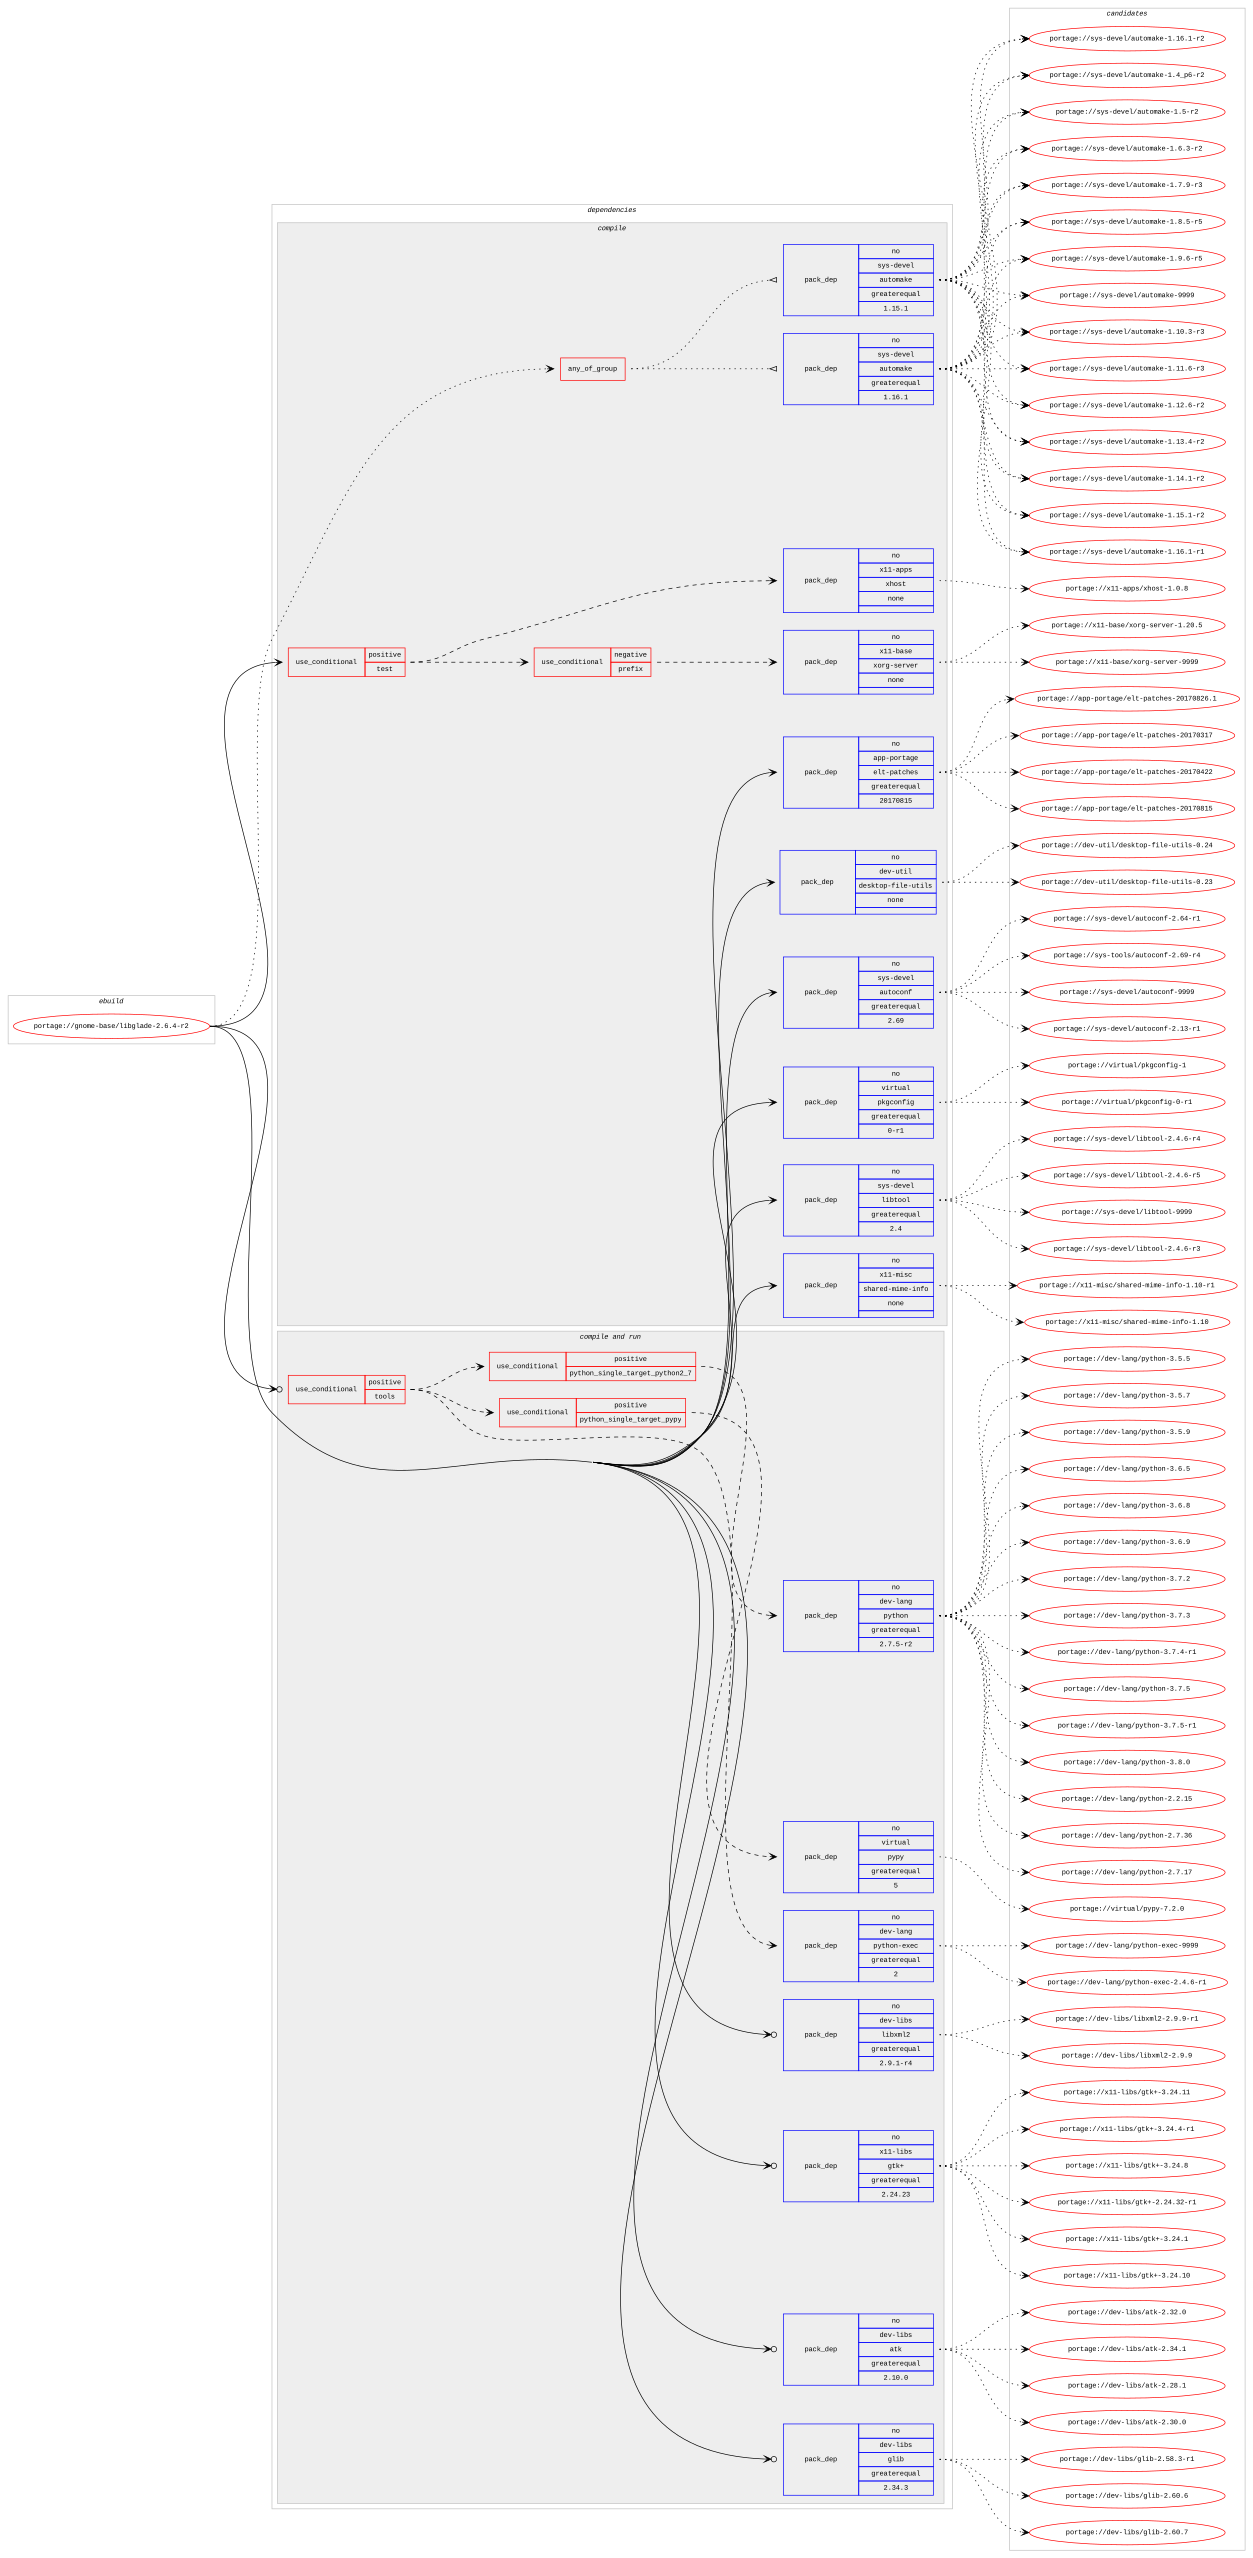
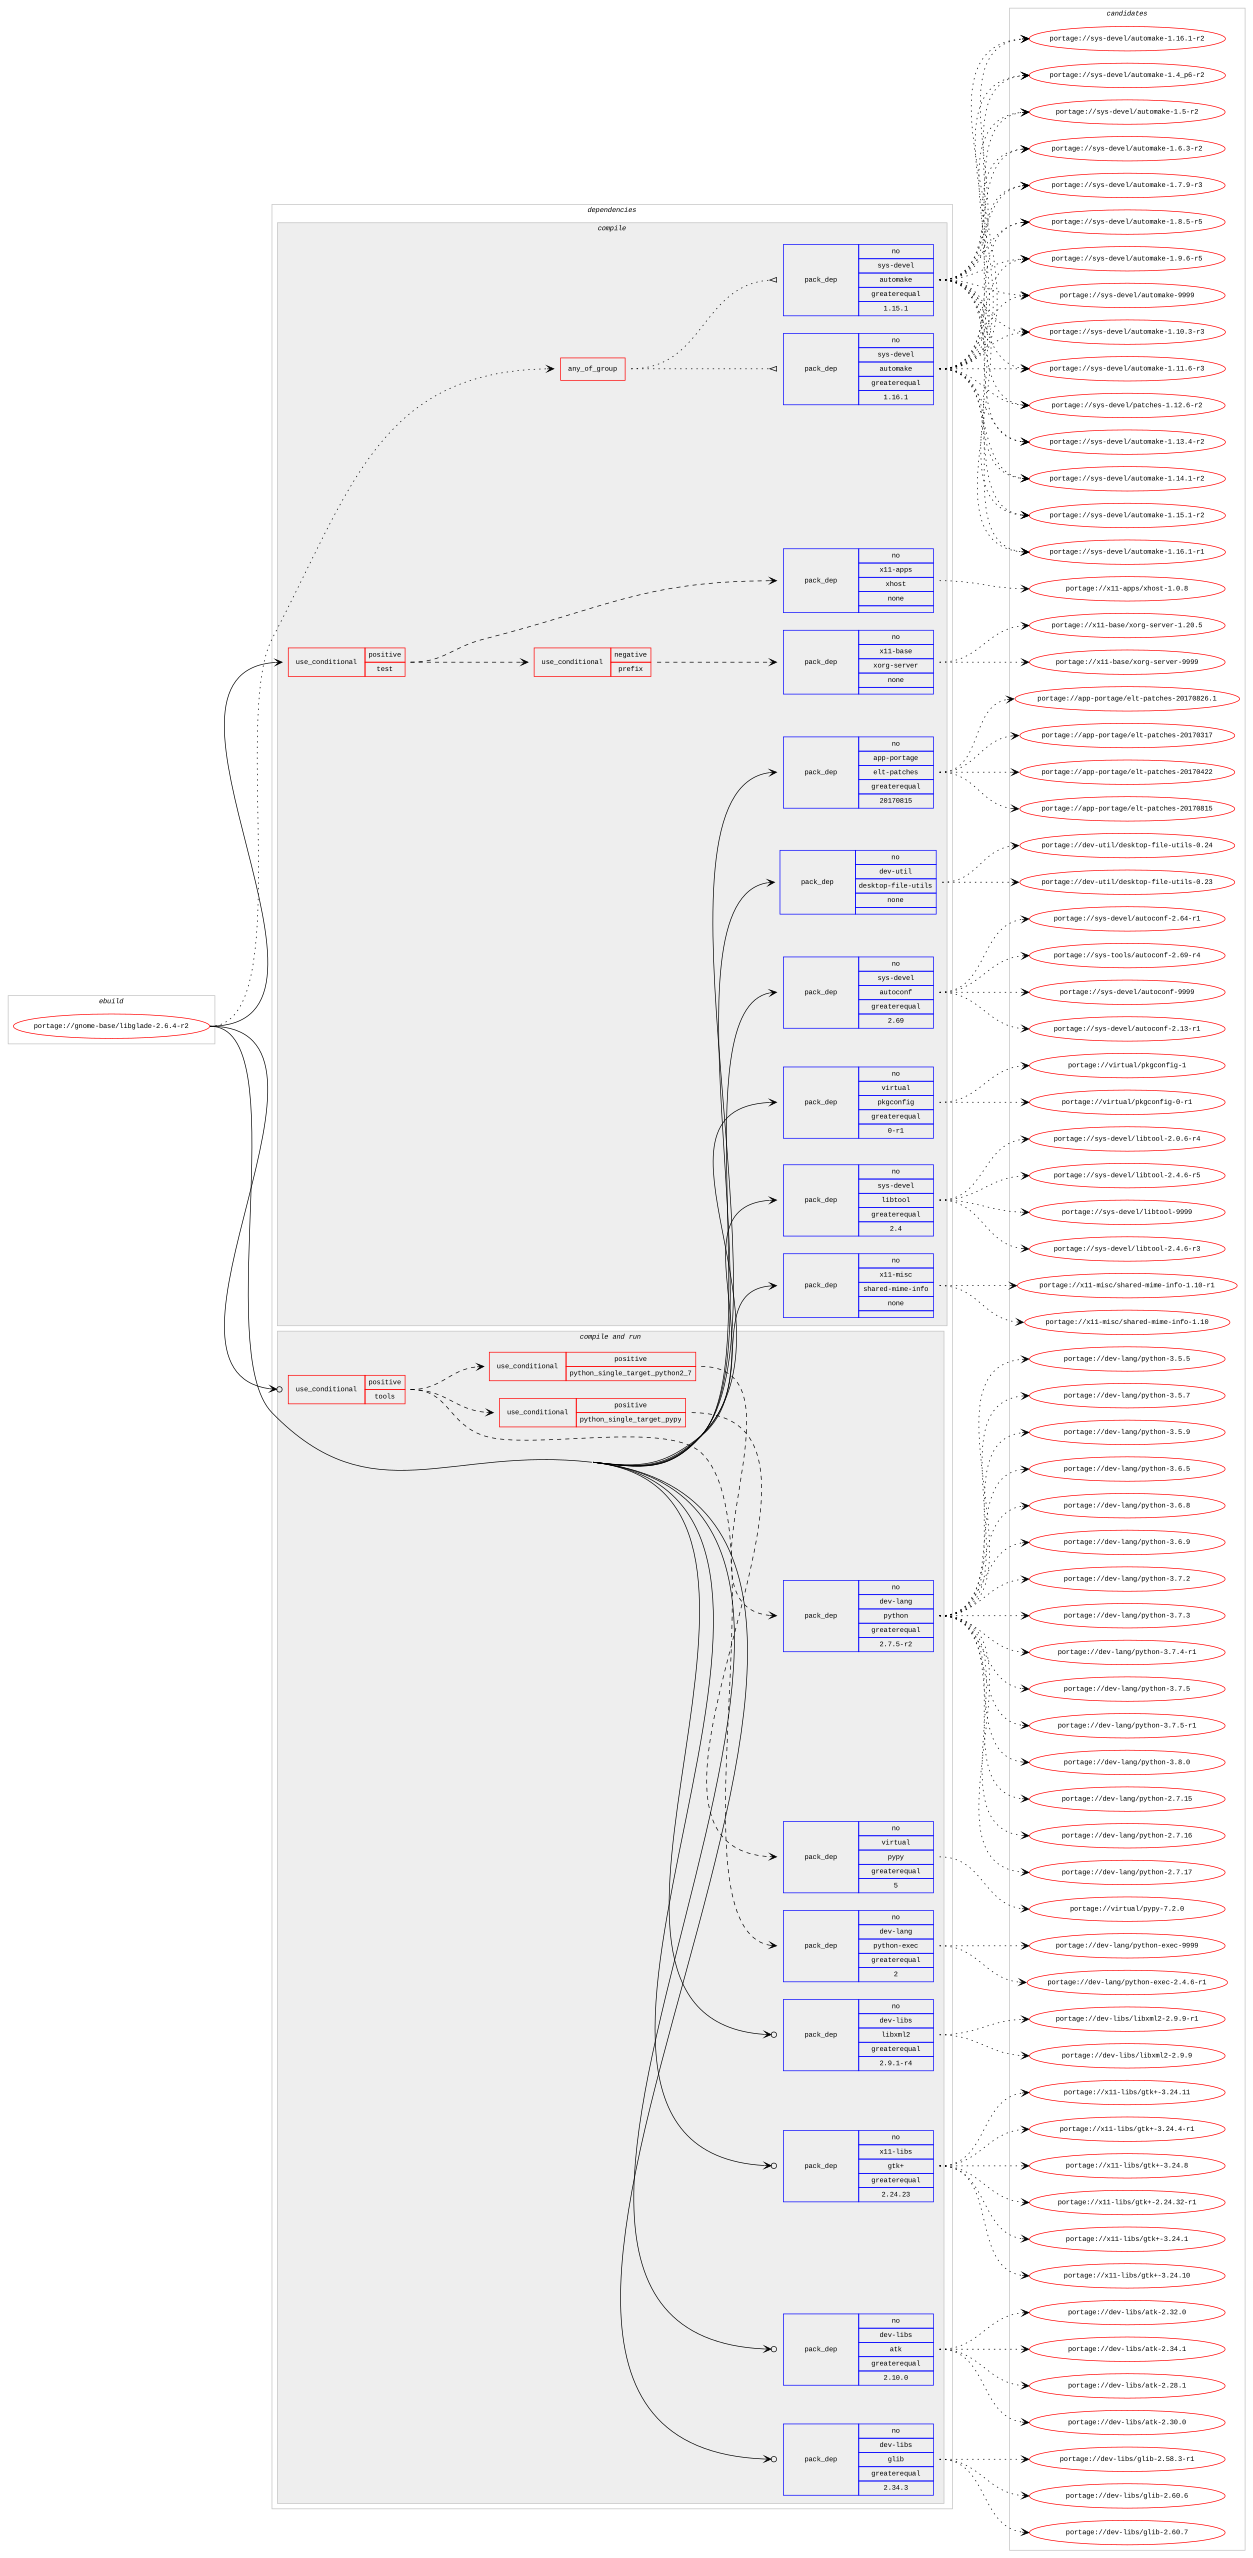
node "portage://sys-devel/automake-1.12.6-r2": label "portage://sys-devel/automake-1.12.6-r2" -> "portage://sys-devel/patches-1.12.6-r2"
node "portage://sys-devel/libtool-2.4.6-r4": label "portage://sys-devel/libtool-2.4.6-r4" -> "portage://sys-devel/libtool-2.0.6-r4"
node "portage://dev-lang/python-2.2.15": label "portage://dev-lang/python-2.2.15" -> "portage://dev-lang/python-2.7.15"
node "portage://dev-lang/python-2.7.36": label "portage://dev-lang/python-2.7.36" -> "portage://dev-lang/python-2.7.16"
